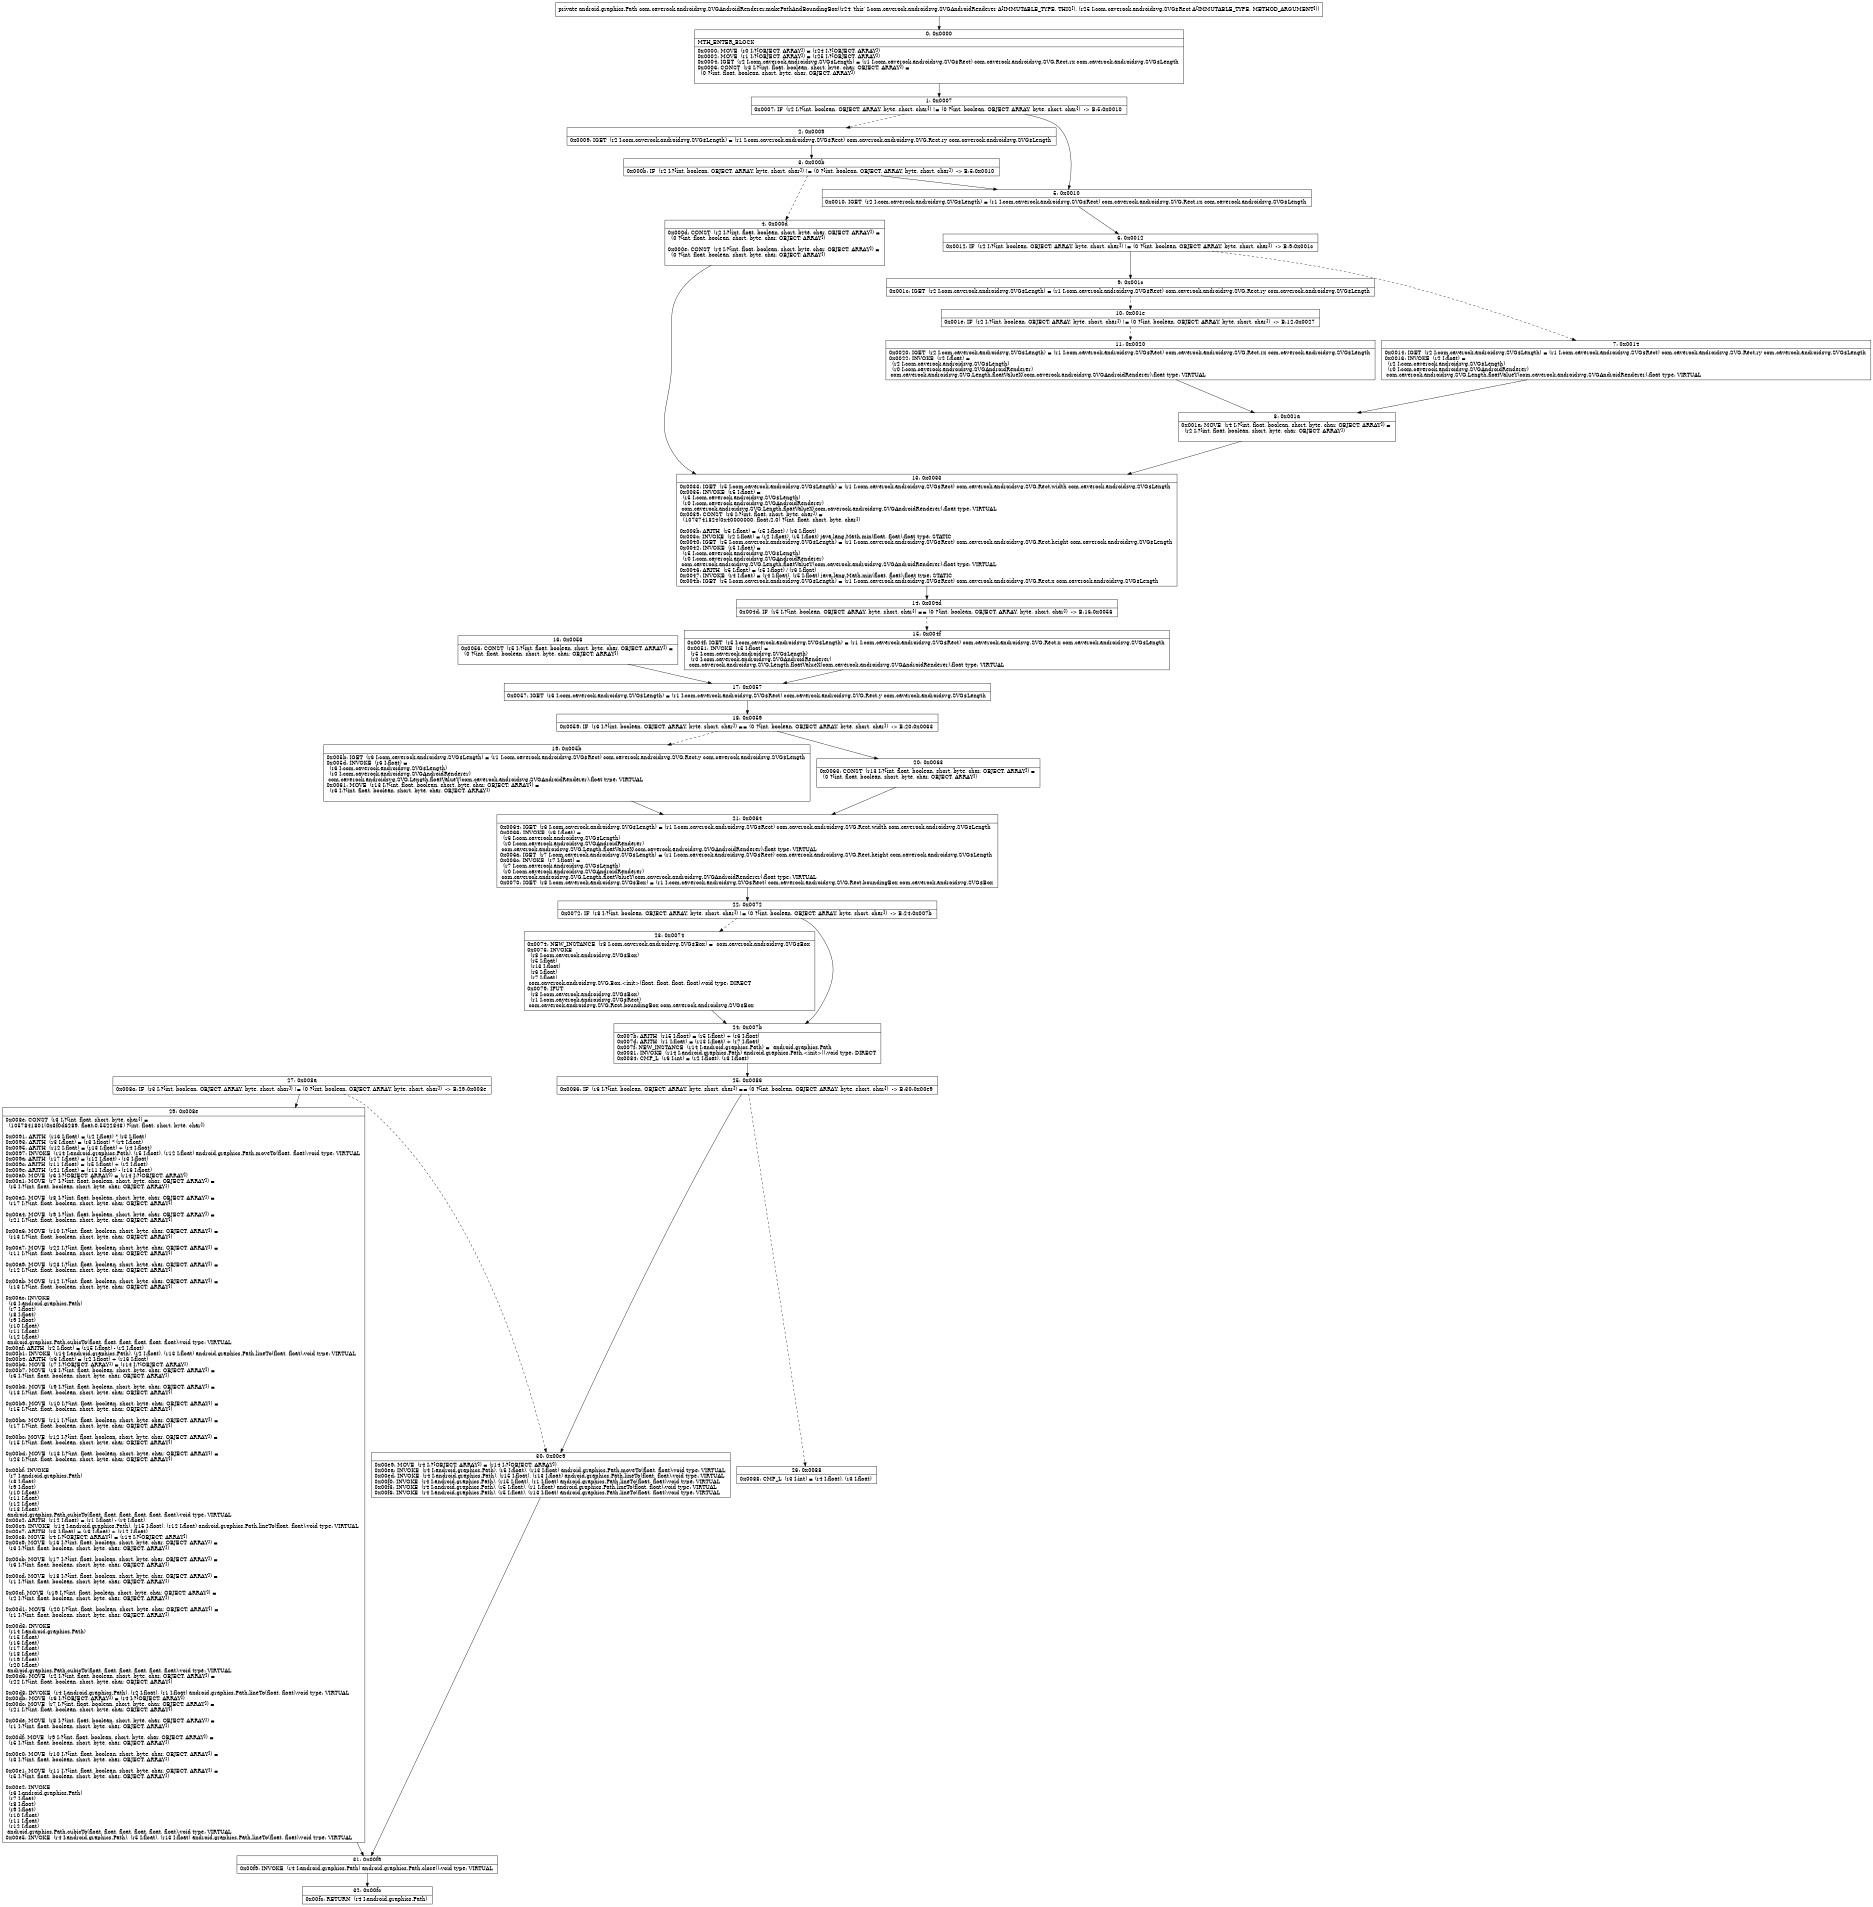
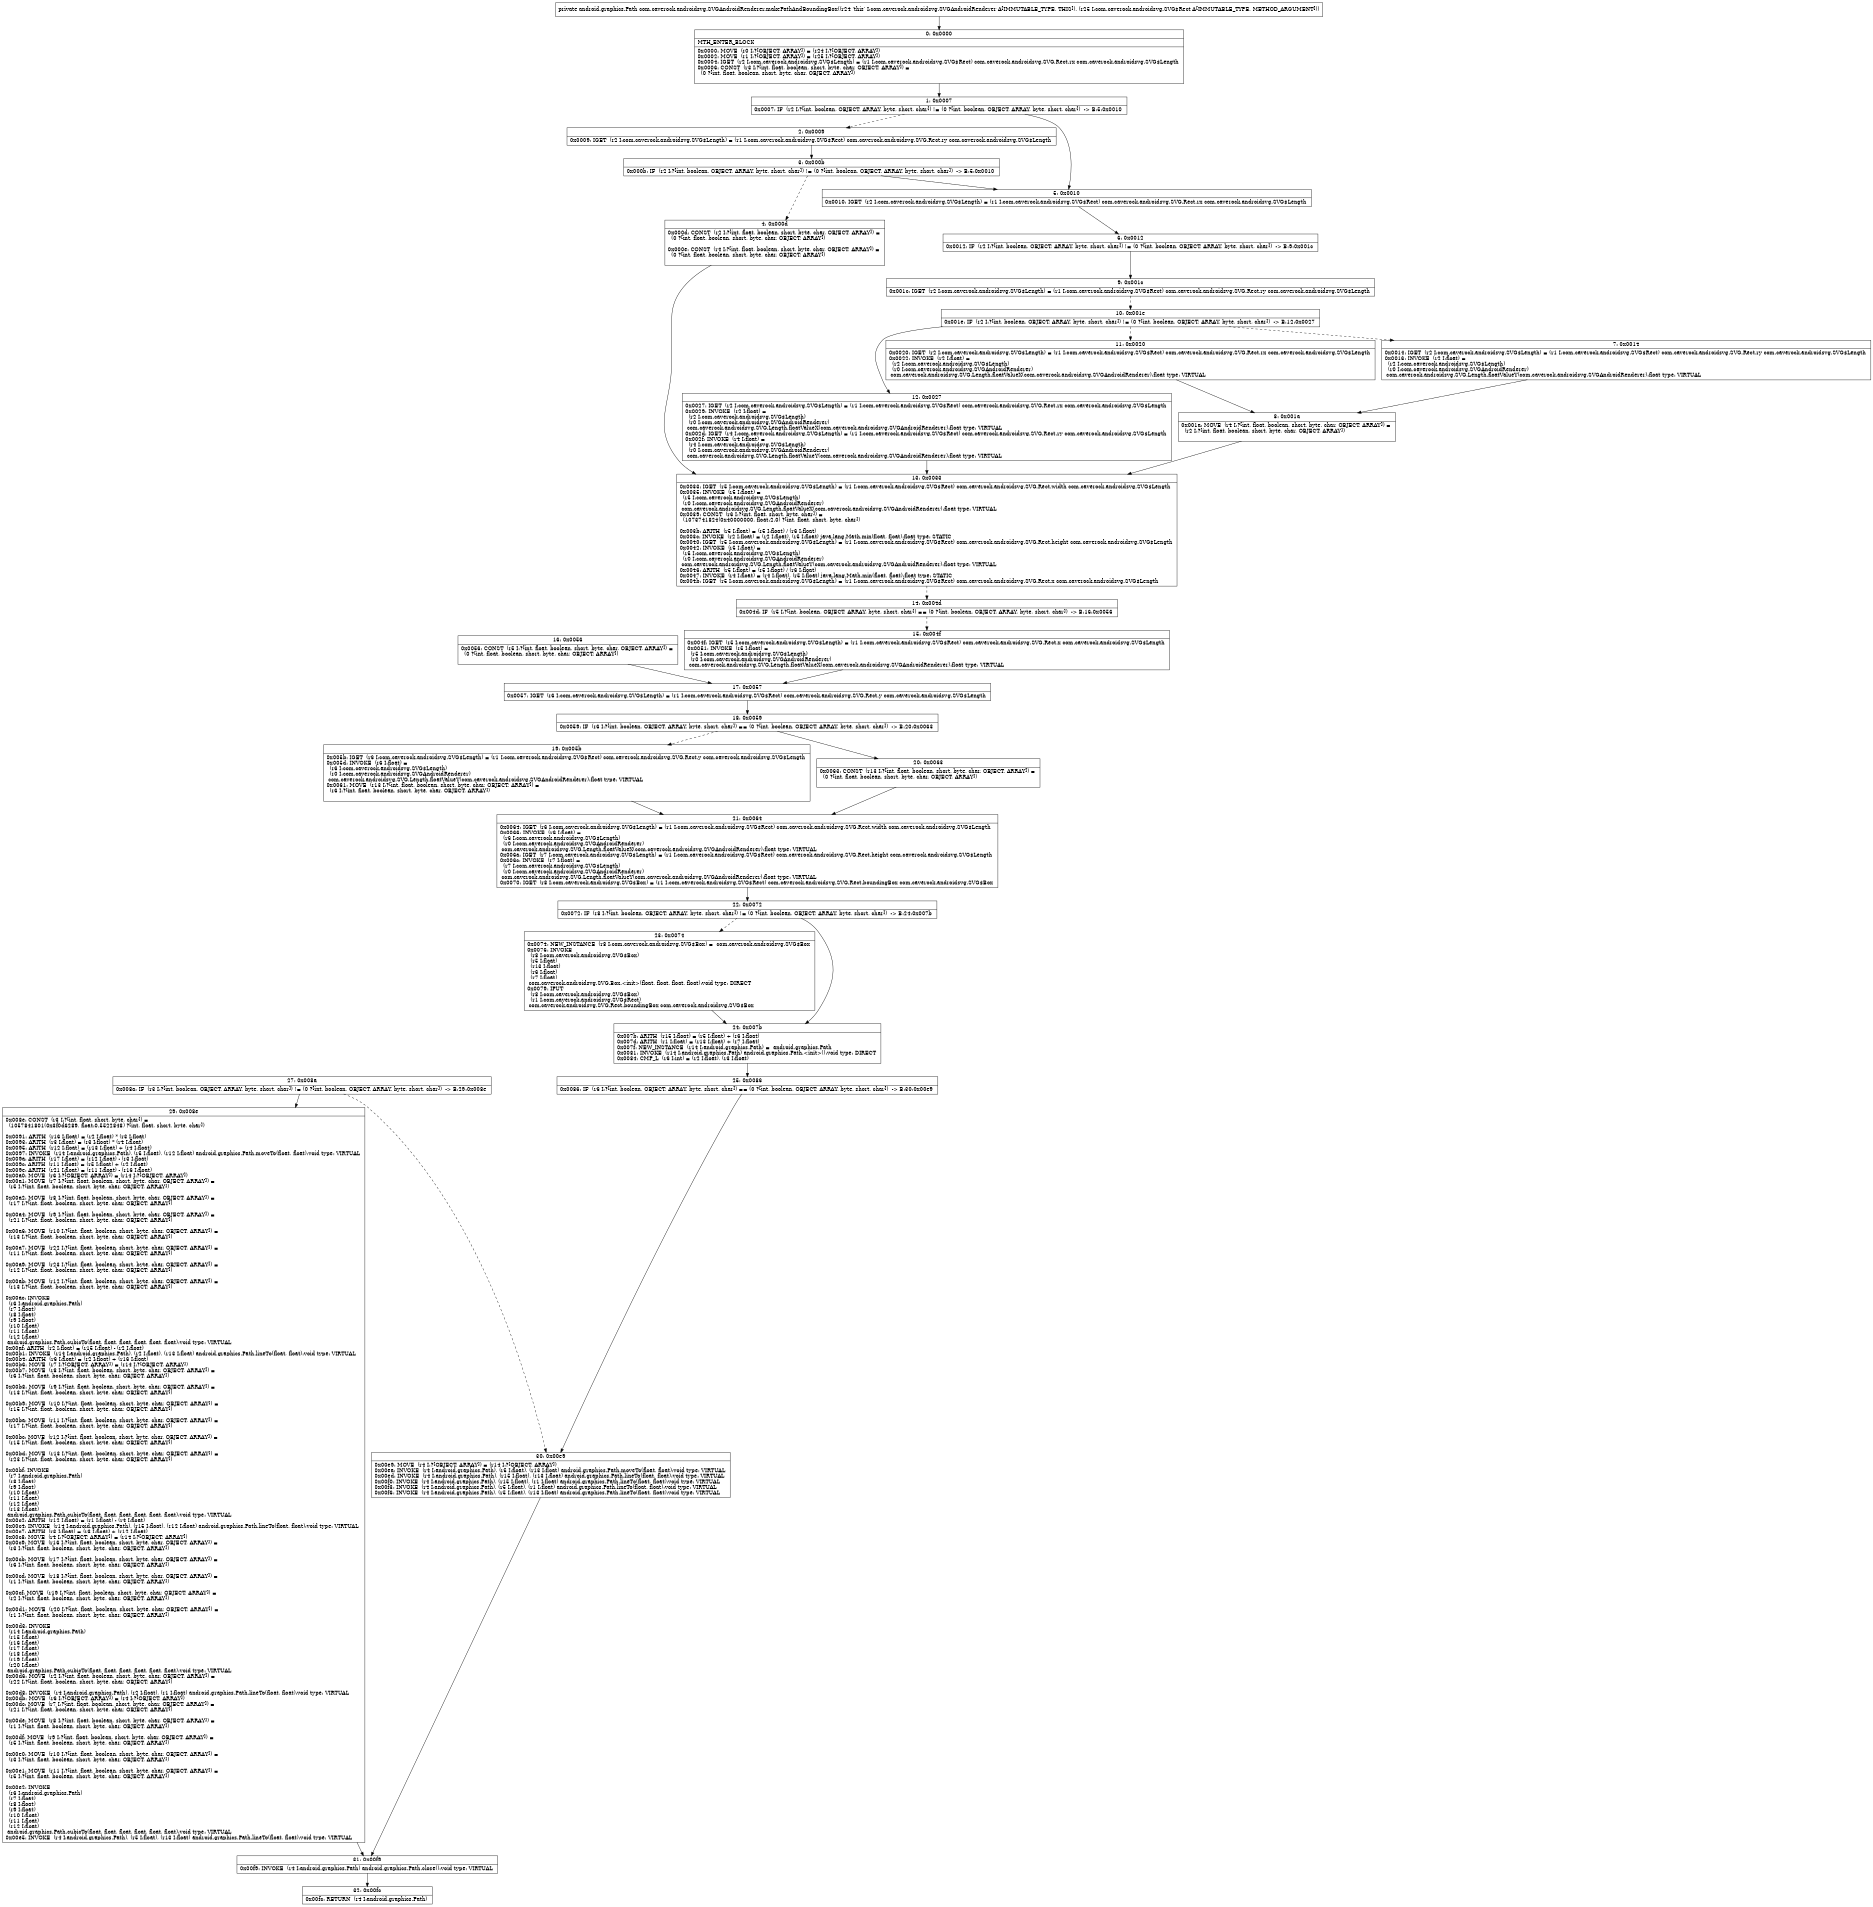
edge "6: 0x0012" -> "7: 0x0014": now "10: 0x001e" -> "7: 0x0014"
node "12: 0x0027": added
edge "13: 0x0033" -> "14: 0x004d": style solid -> dashed
node "26: 0x0088": removed
